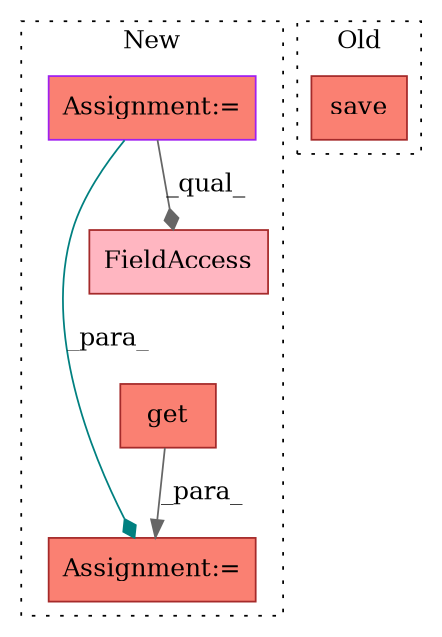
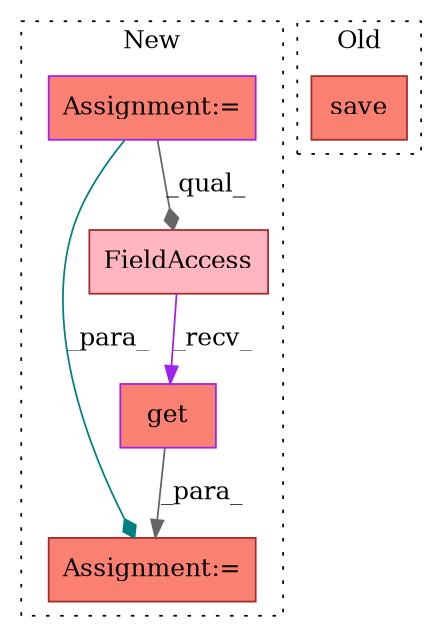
edge "FieldAccess" -> "get": added, label "_recv_"
node "get": color brown -> purple
